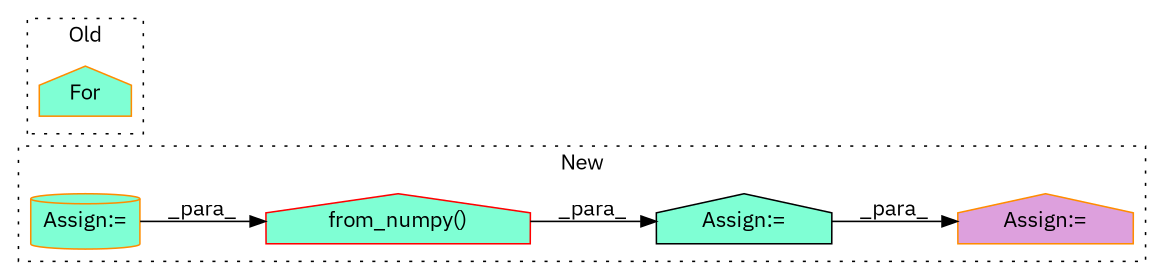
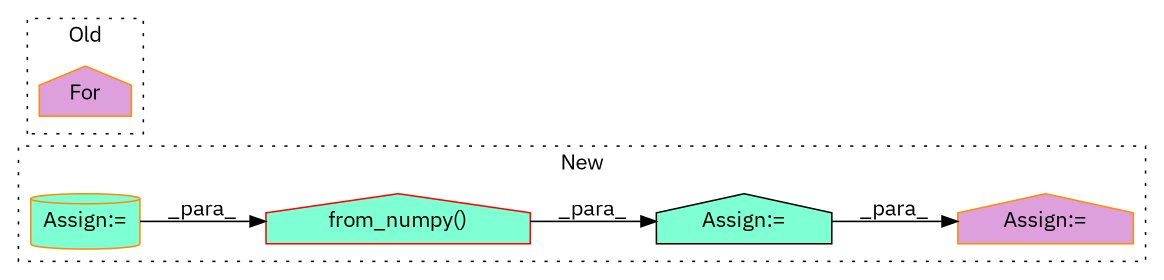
node "For": fillcolor aquamarine -> plum
